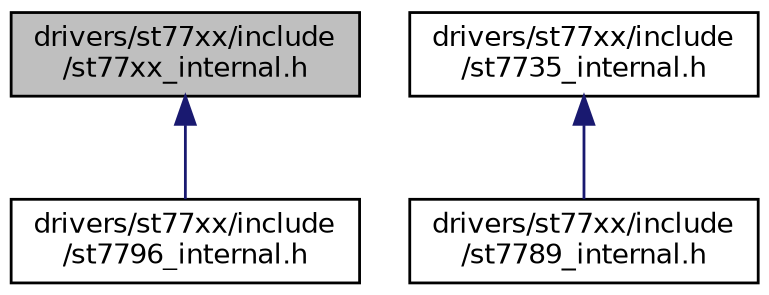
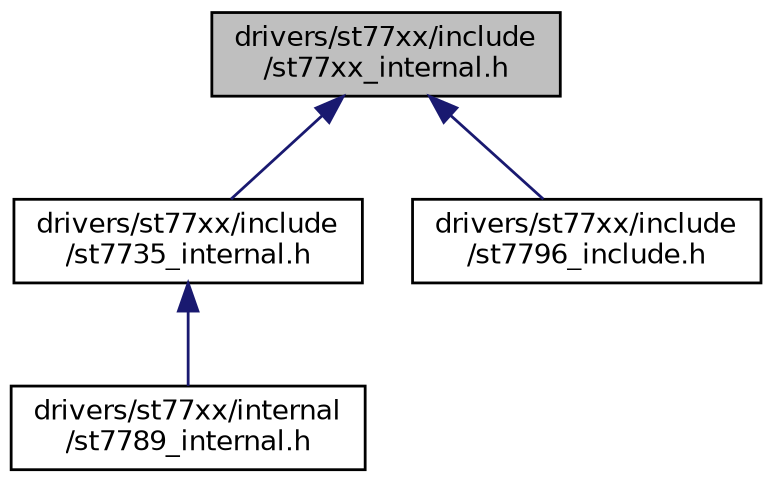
edge "drivers/st77xx/include /st7735_internal.h" -> "drivers/st77xx/include /st77xx_internal.h": added
node "drivers/st77xx/include /st7796_internal.h": label "drivers/st77xx/include /st7796_internal.h" -> "drivers/st77xx/include /st7796_include.h"
node "drivers/st77xx/include /st7789_internal.h": label "drivers/st77xx/include /st7789_internal.h" -> "drivers/st77xx/internal /st7789_internal.h"
